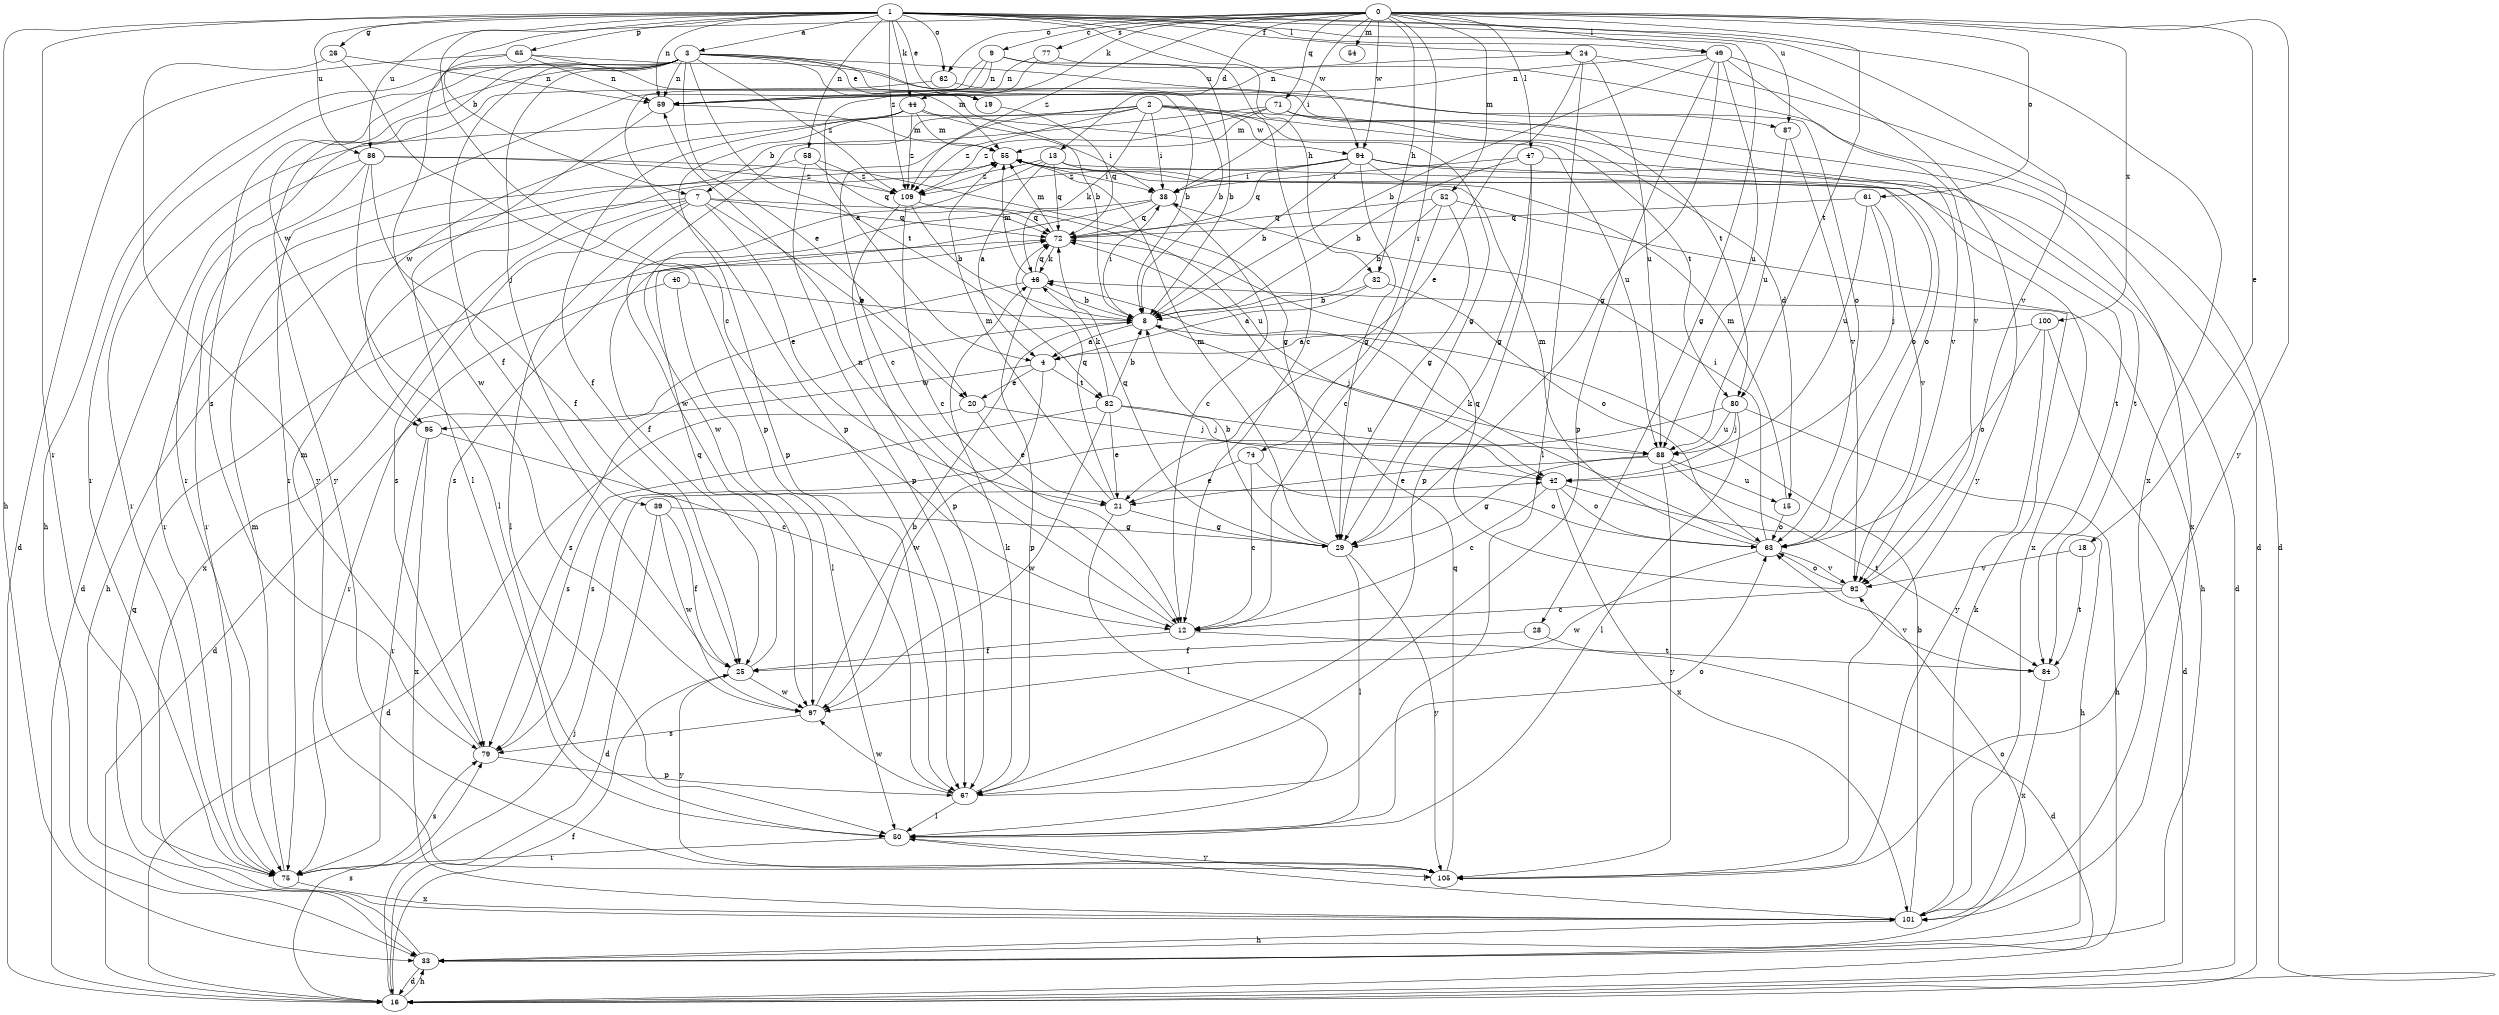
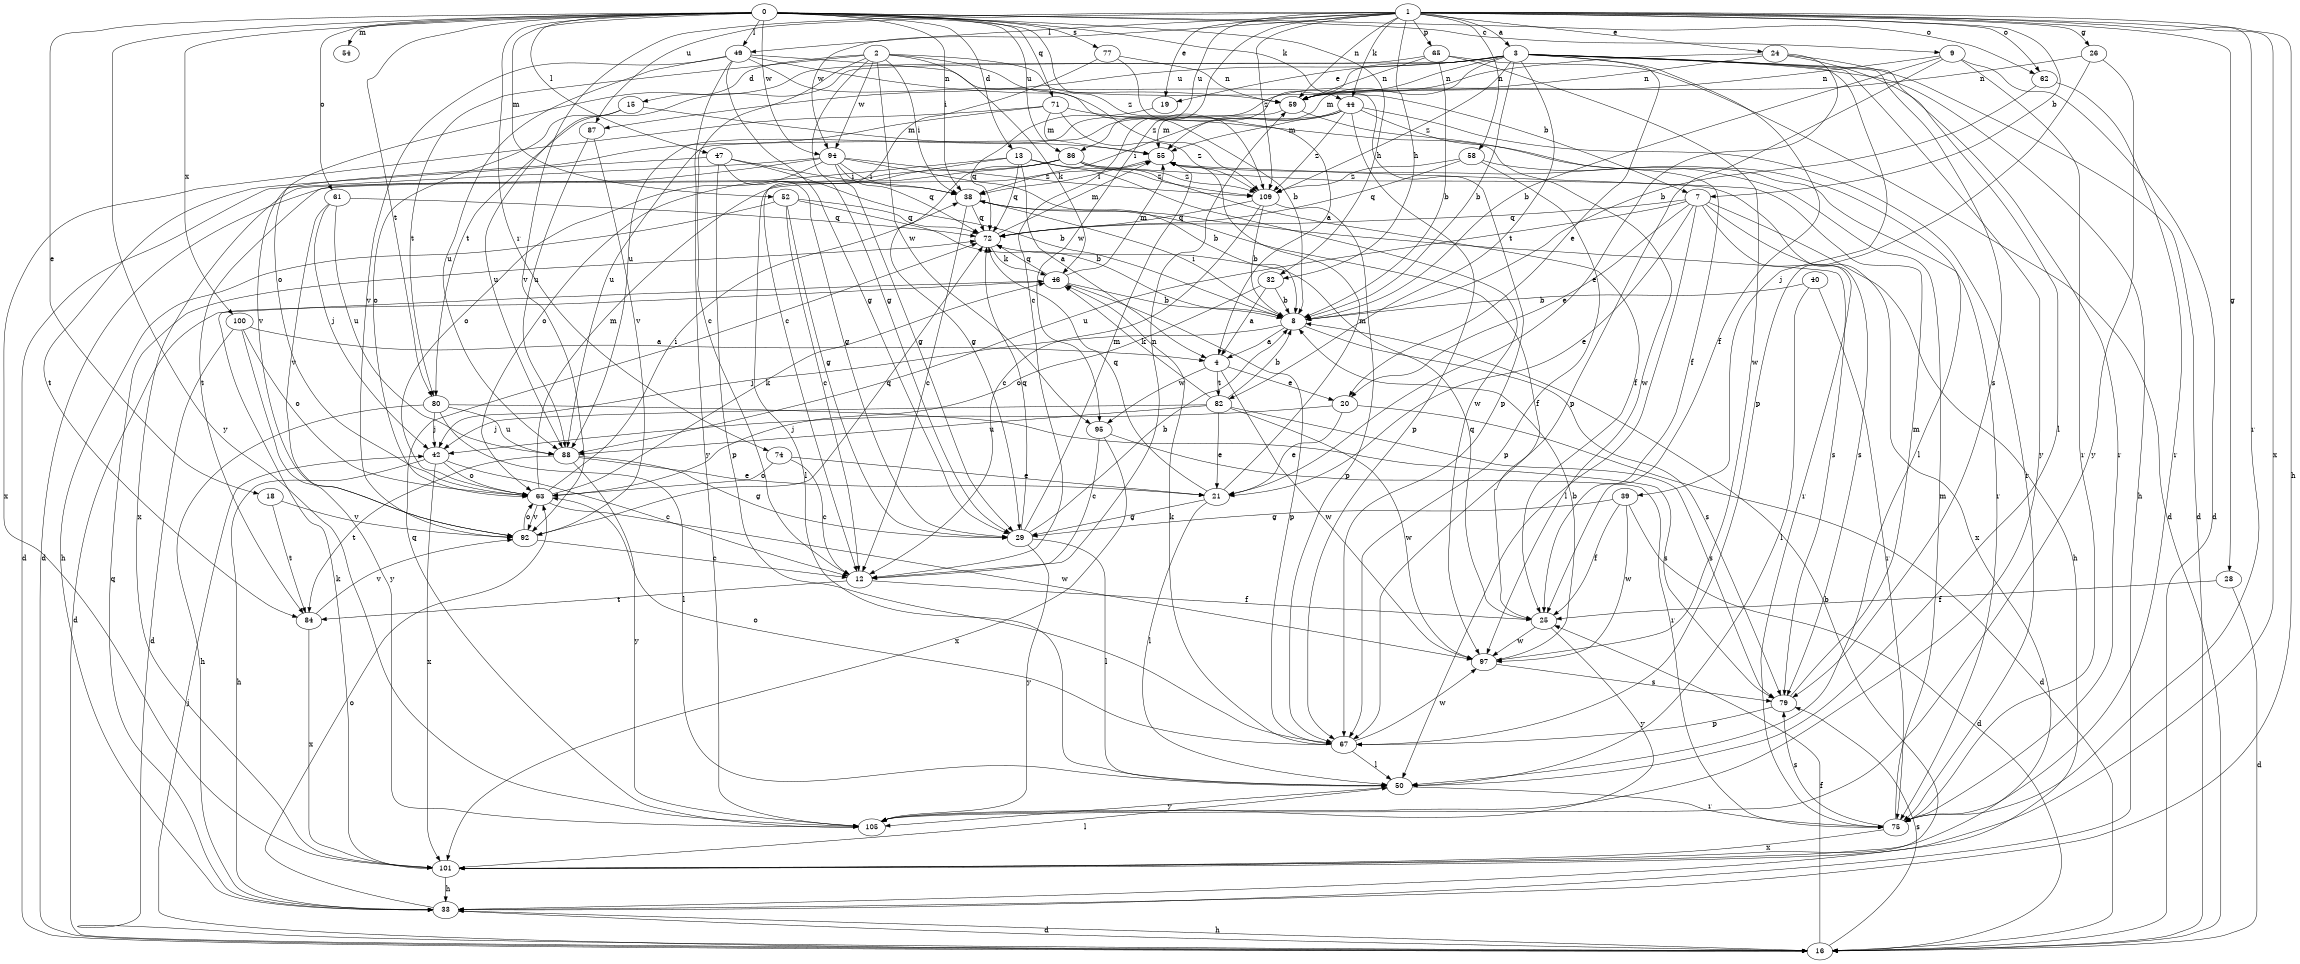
edge "1" -> "24": label "f" -> "e"
edge "88" -> "15": reversed
